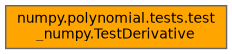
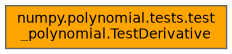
node "numpy.polynomial.tests.test _numpy.TestDerivative": label "numpy.polynomial.tests.test _numpy.TestDerivative" -> "numpy.polynomial.tests.test _polynomial.TestDerivative"
